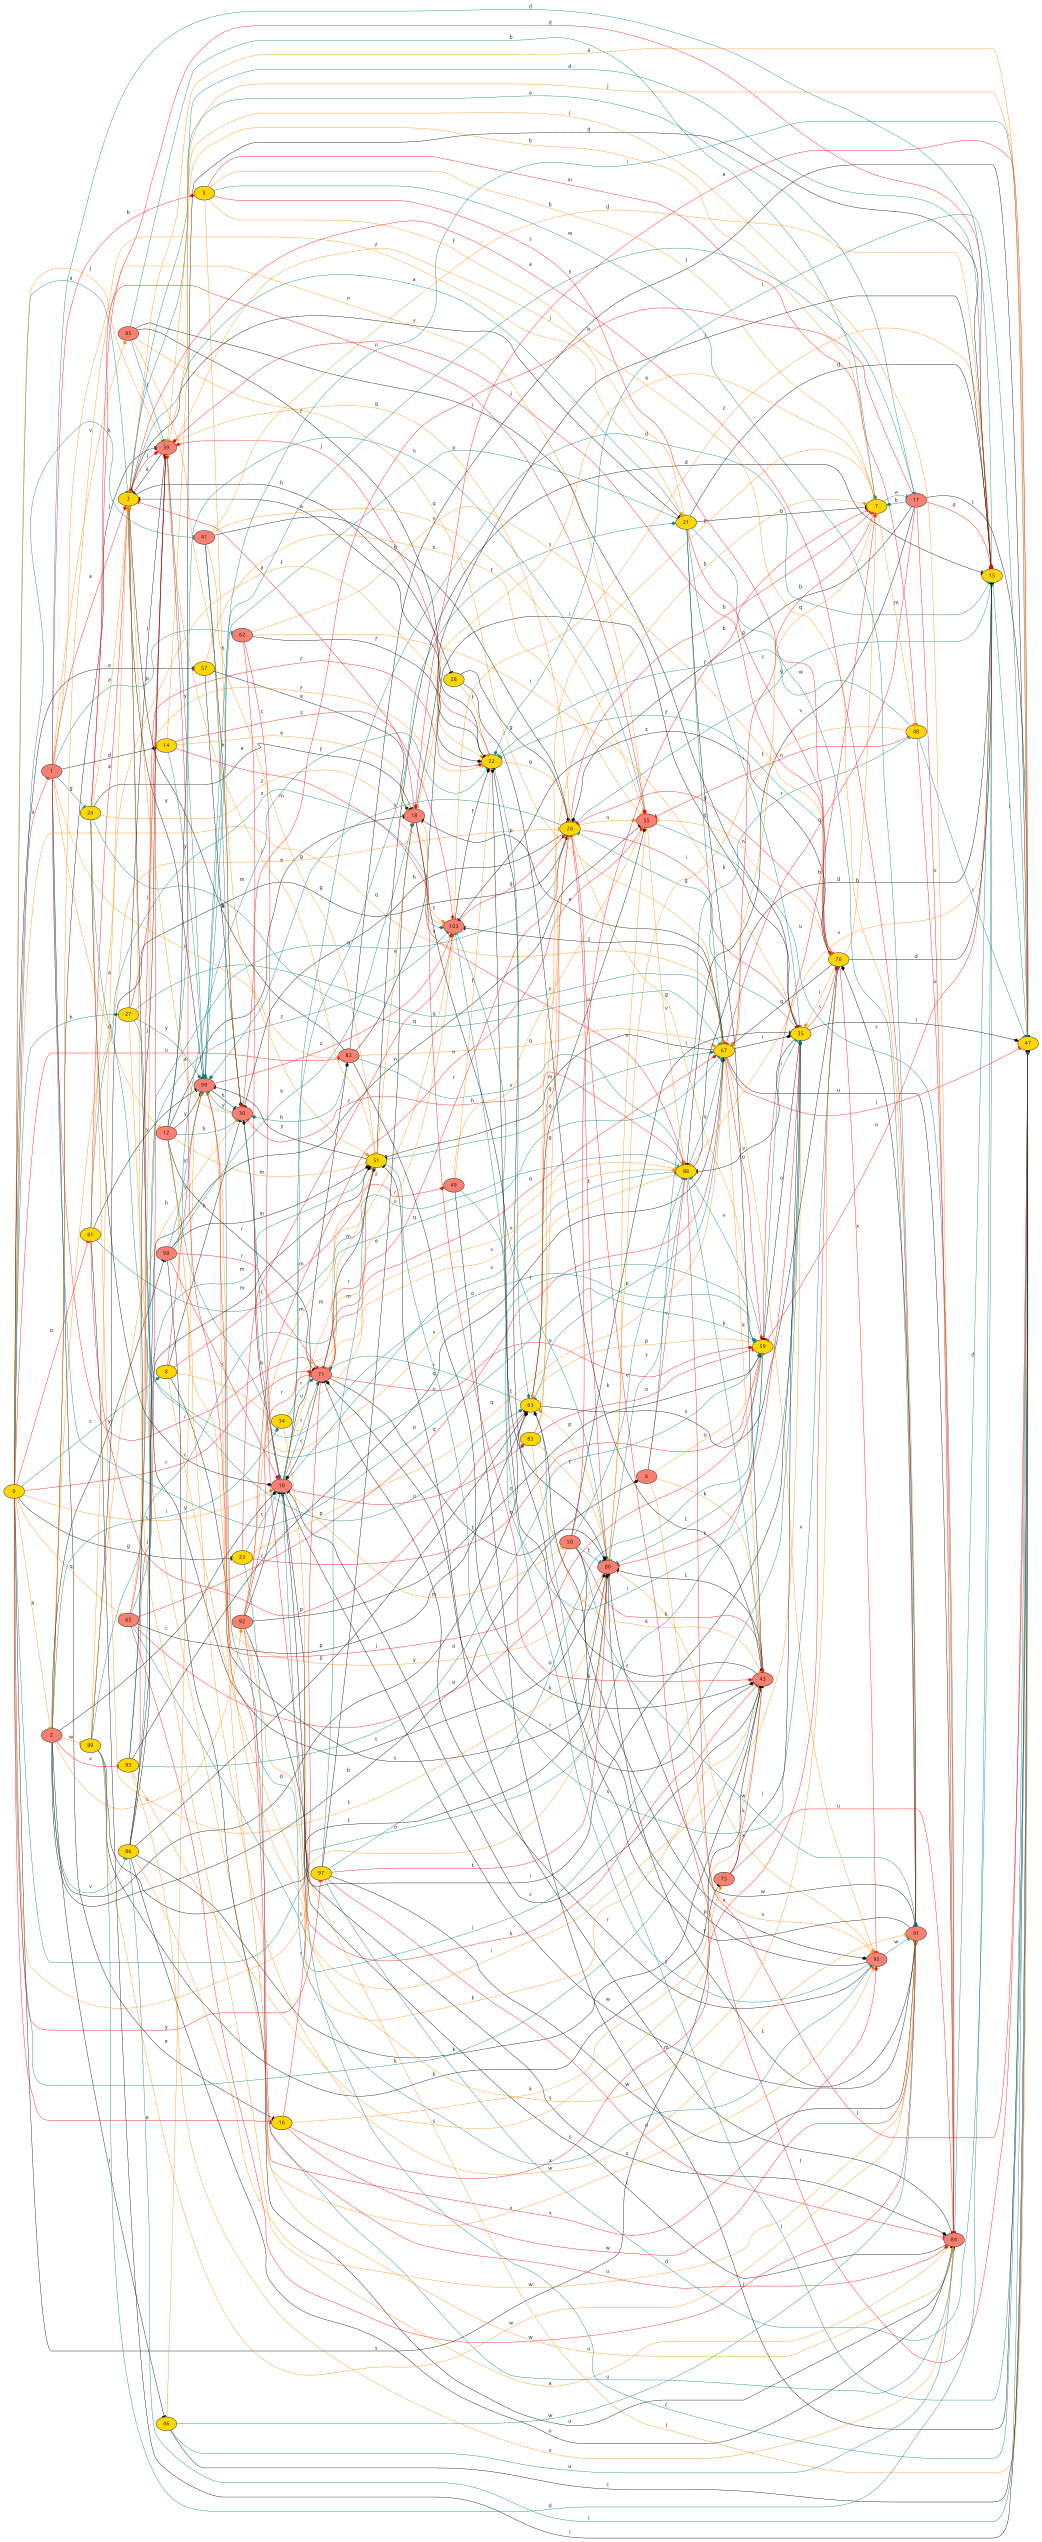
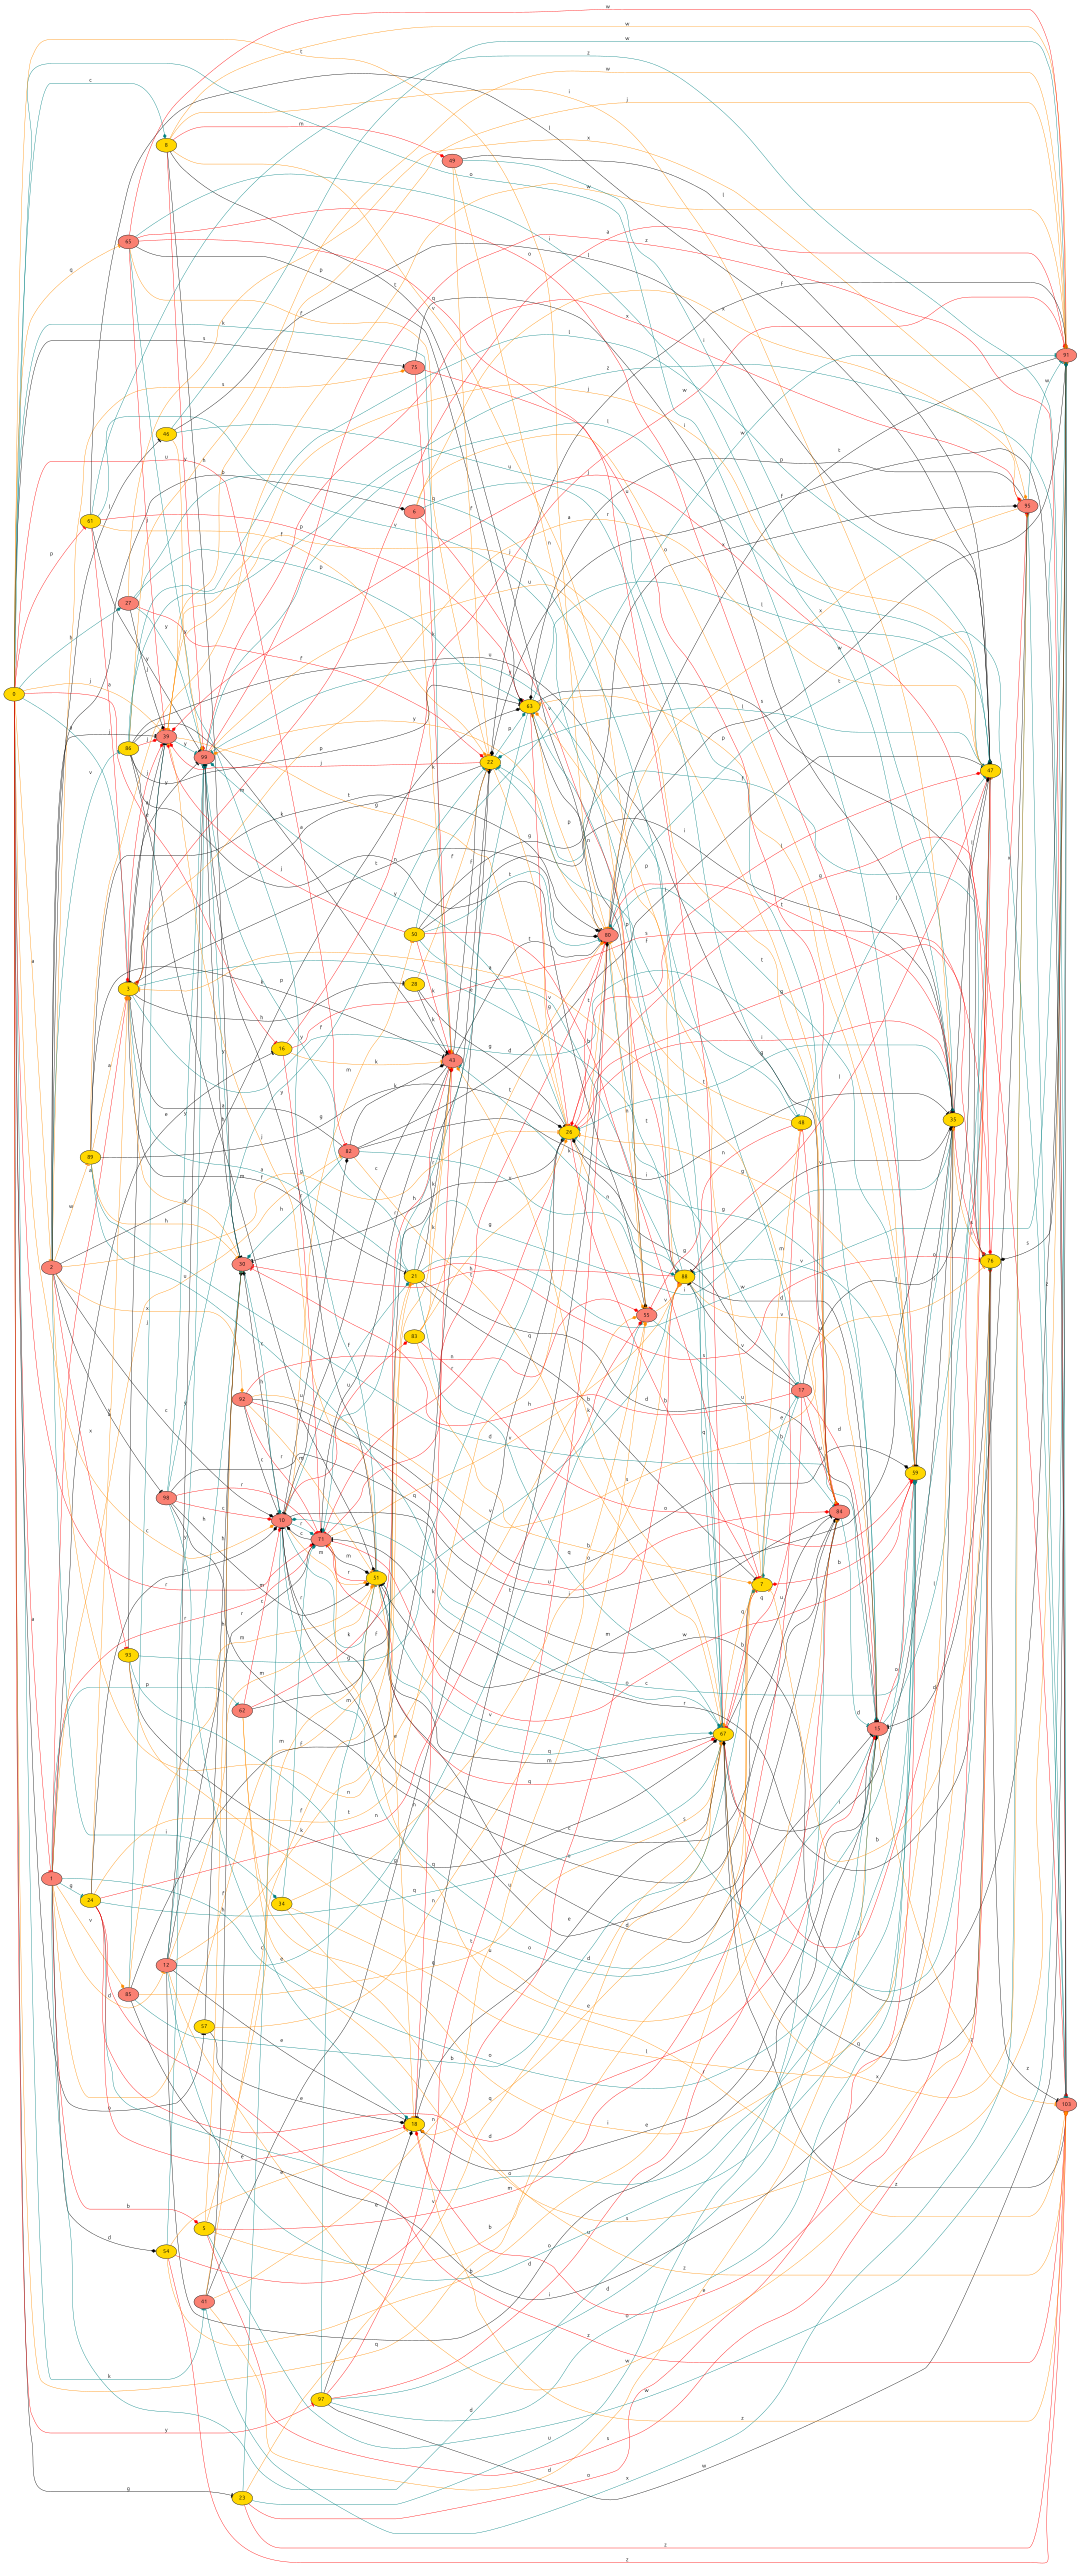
edge "8" -> "91": added, label "w"
edge "15" -> "18": label "j" -> "e"
edge "2" -> "55": arrowhead tee -> diamond
node "15": fillcolor gold -> salmon
edge "18" -> "3": removed, label "a"
node "14": label "14" -> "54"
edge "24" -> "18": color black -> red
edge "24" -> "103": color darkorange -> red
node "18": fillcolor salmon -> gold
edge "76" -> "55": removed, label "n"
node "27": fillcolor gold -> salmon
edge "67" -> "59": removed, label "o"
edge "71" -> "80": color black -> red
node "50": fillcolor salmon -> gold
edge "92" -> "35": now "98" -> "35"
edge "80" -> "95": reversed
edge "93" -> "75": now "2" -> "75"
